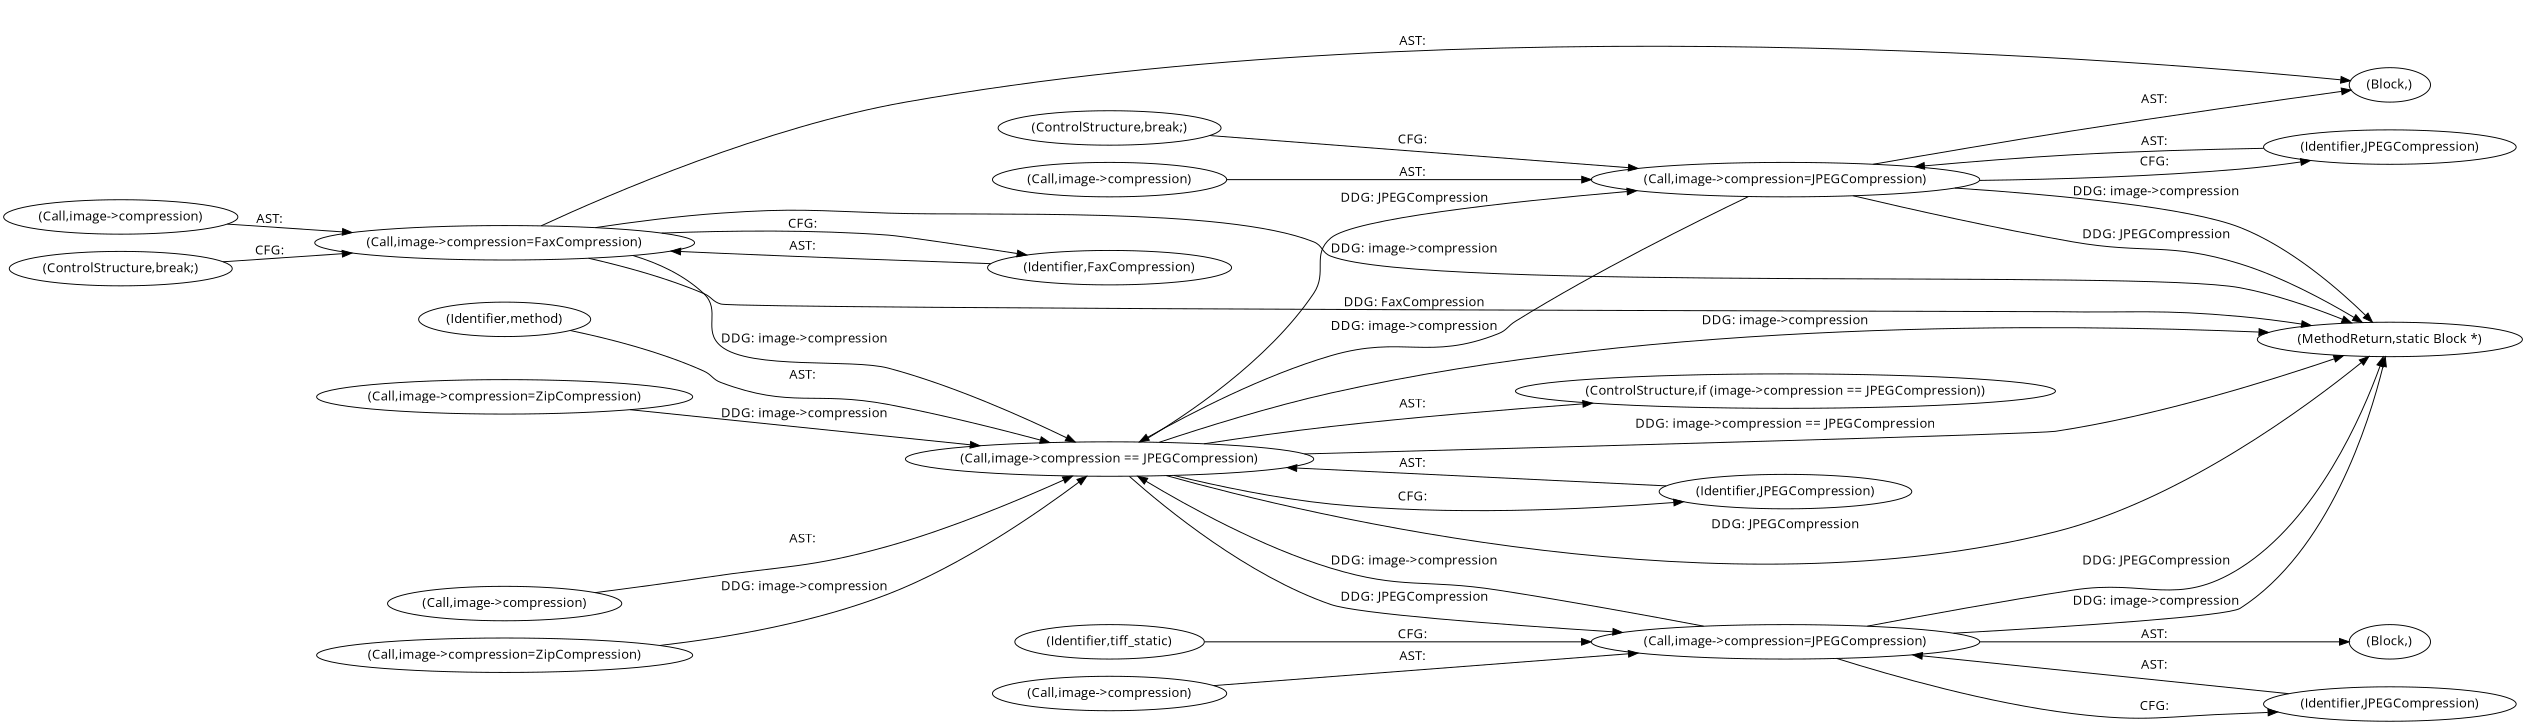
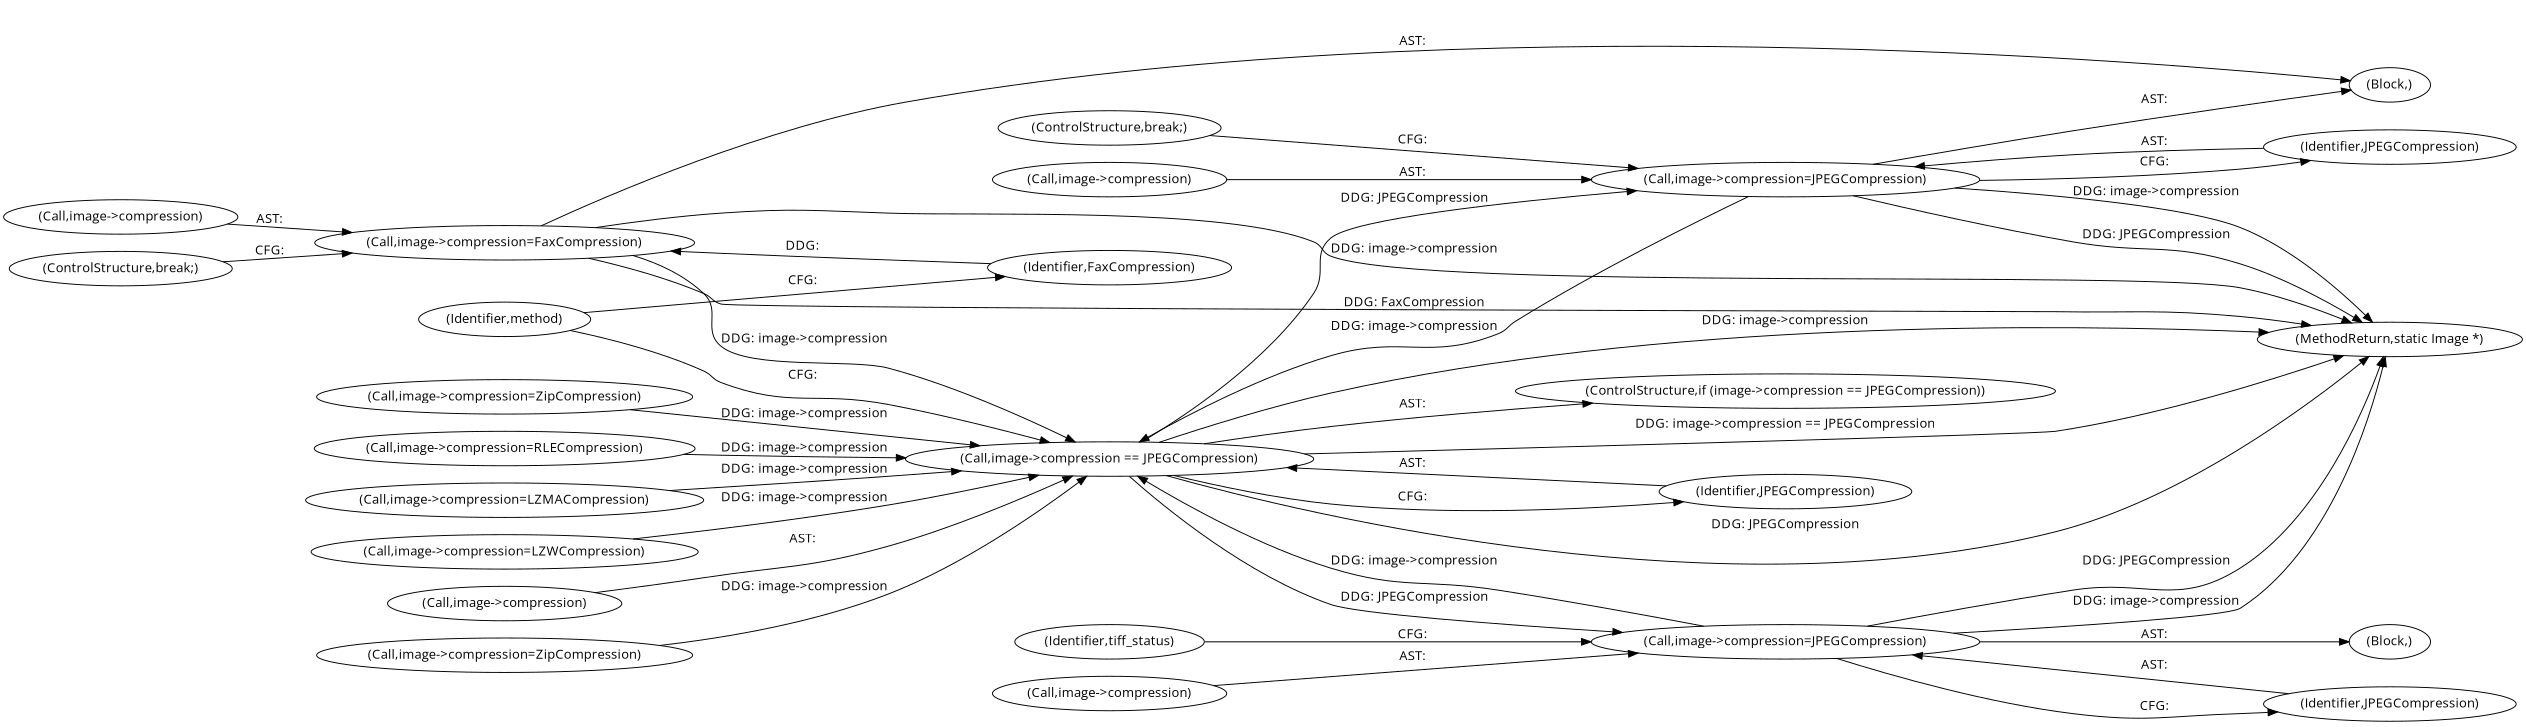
edge "(Call,image->compression=FaxCompression)" -> "(Identifier,FaxCompression)": now "(Identifier,method)" -> "(Identifier,FaxCompression)"
edge "(Identifier,FaxCompression)" -> "(Call,image->compression=FaxCompression)": label "AST: " -> "DDG: "
node "(MethodReturn,static Block *)": label "(MethodReturn,static Block *)" -> "(MethodReturn,static Image *)"
edge "(Identifier,method)" -> "(Call,image->compression == JPEGCompression)": label "AST: " -> "CFG: "
node "(Call,image->compression=RLECompression)": added
node "(Call,image->compression=LZMACompression)": added
node "(Call,image->compression=LZWCompression)": added
node "(Identifier,tiff_static)": label "(Identifier,tiff_static)" -> "(Identifier,tiff_status)"
